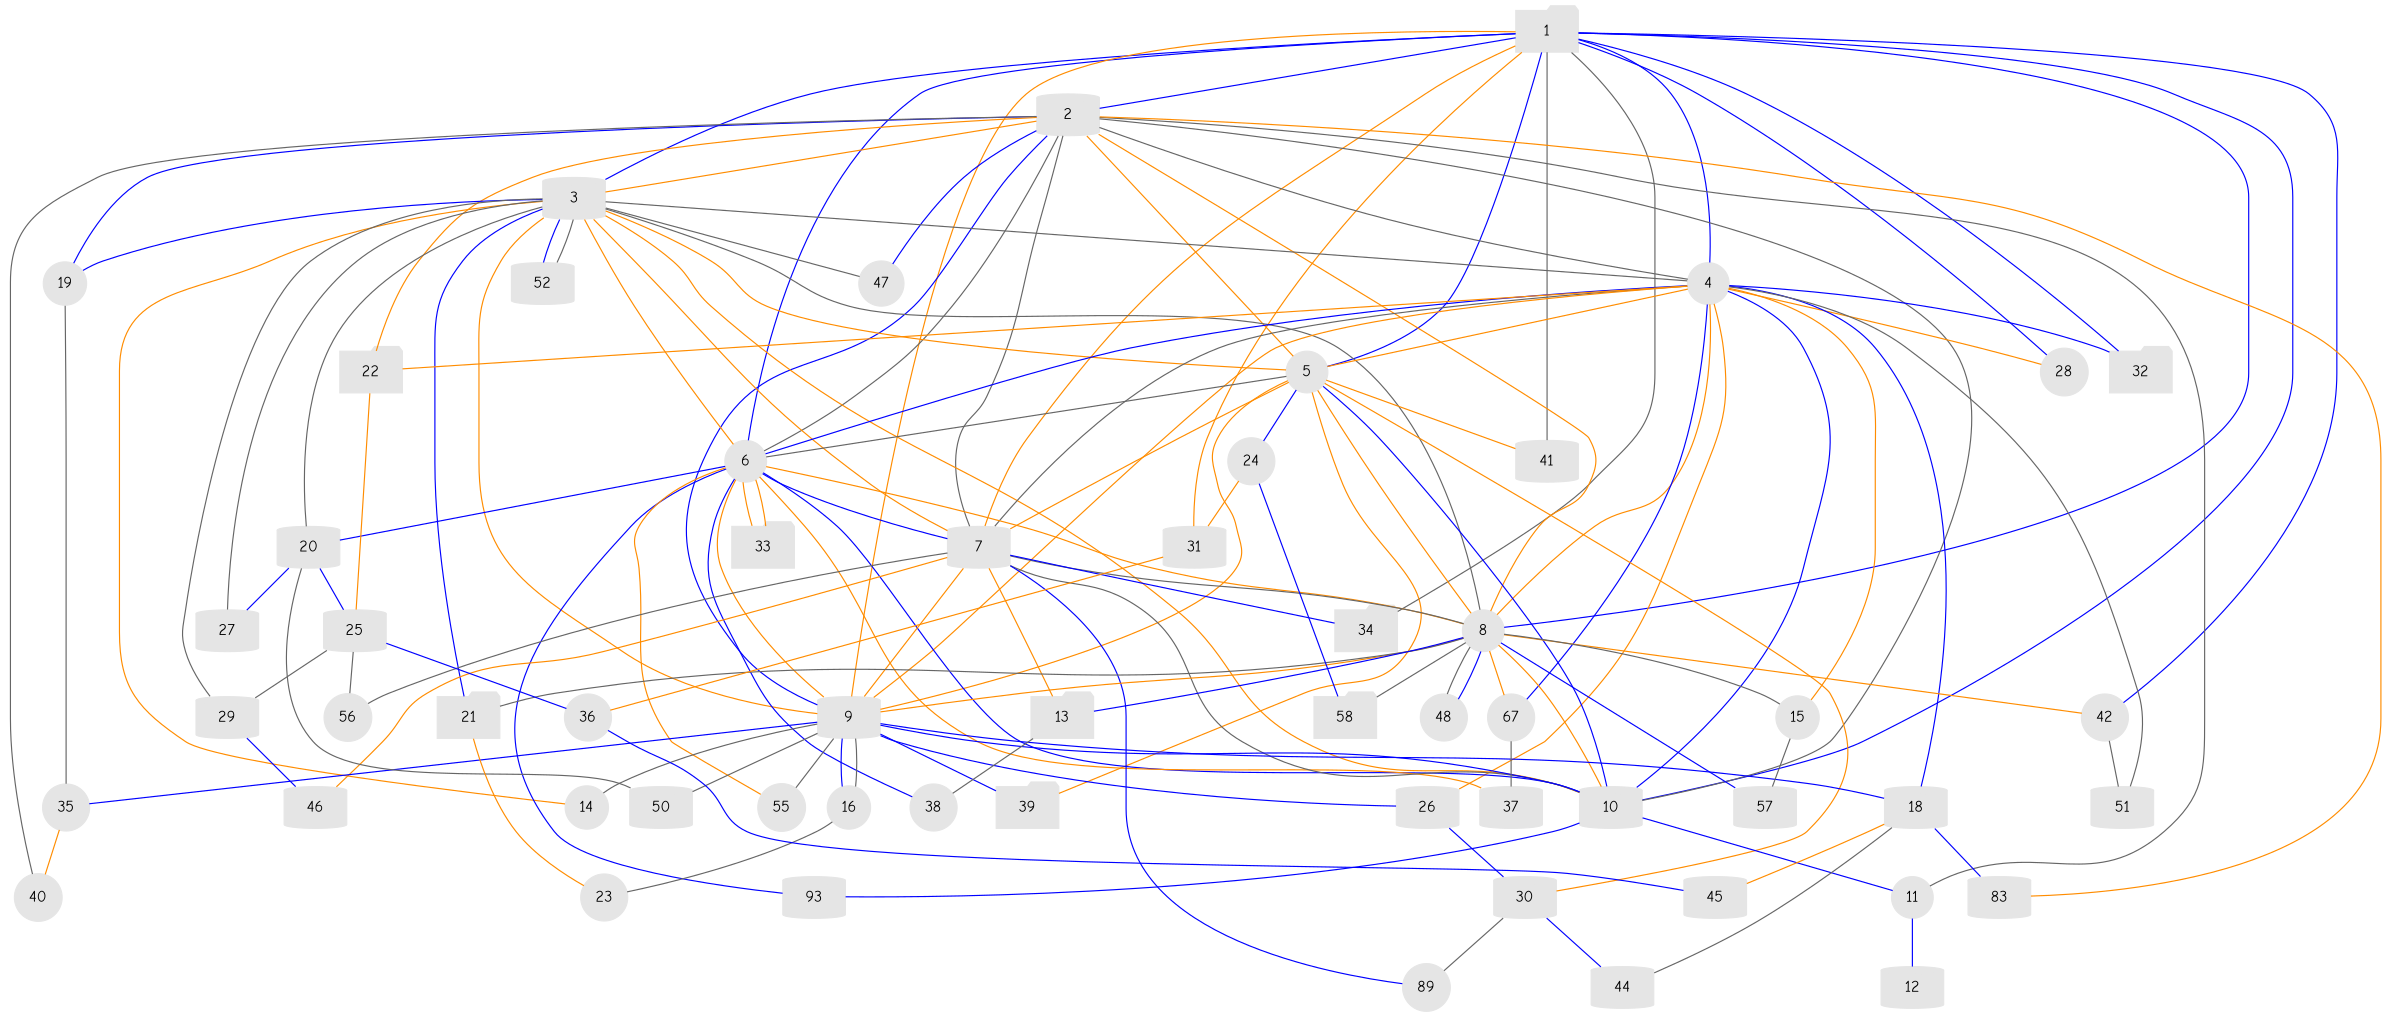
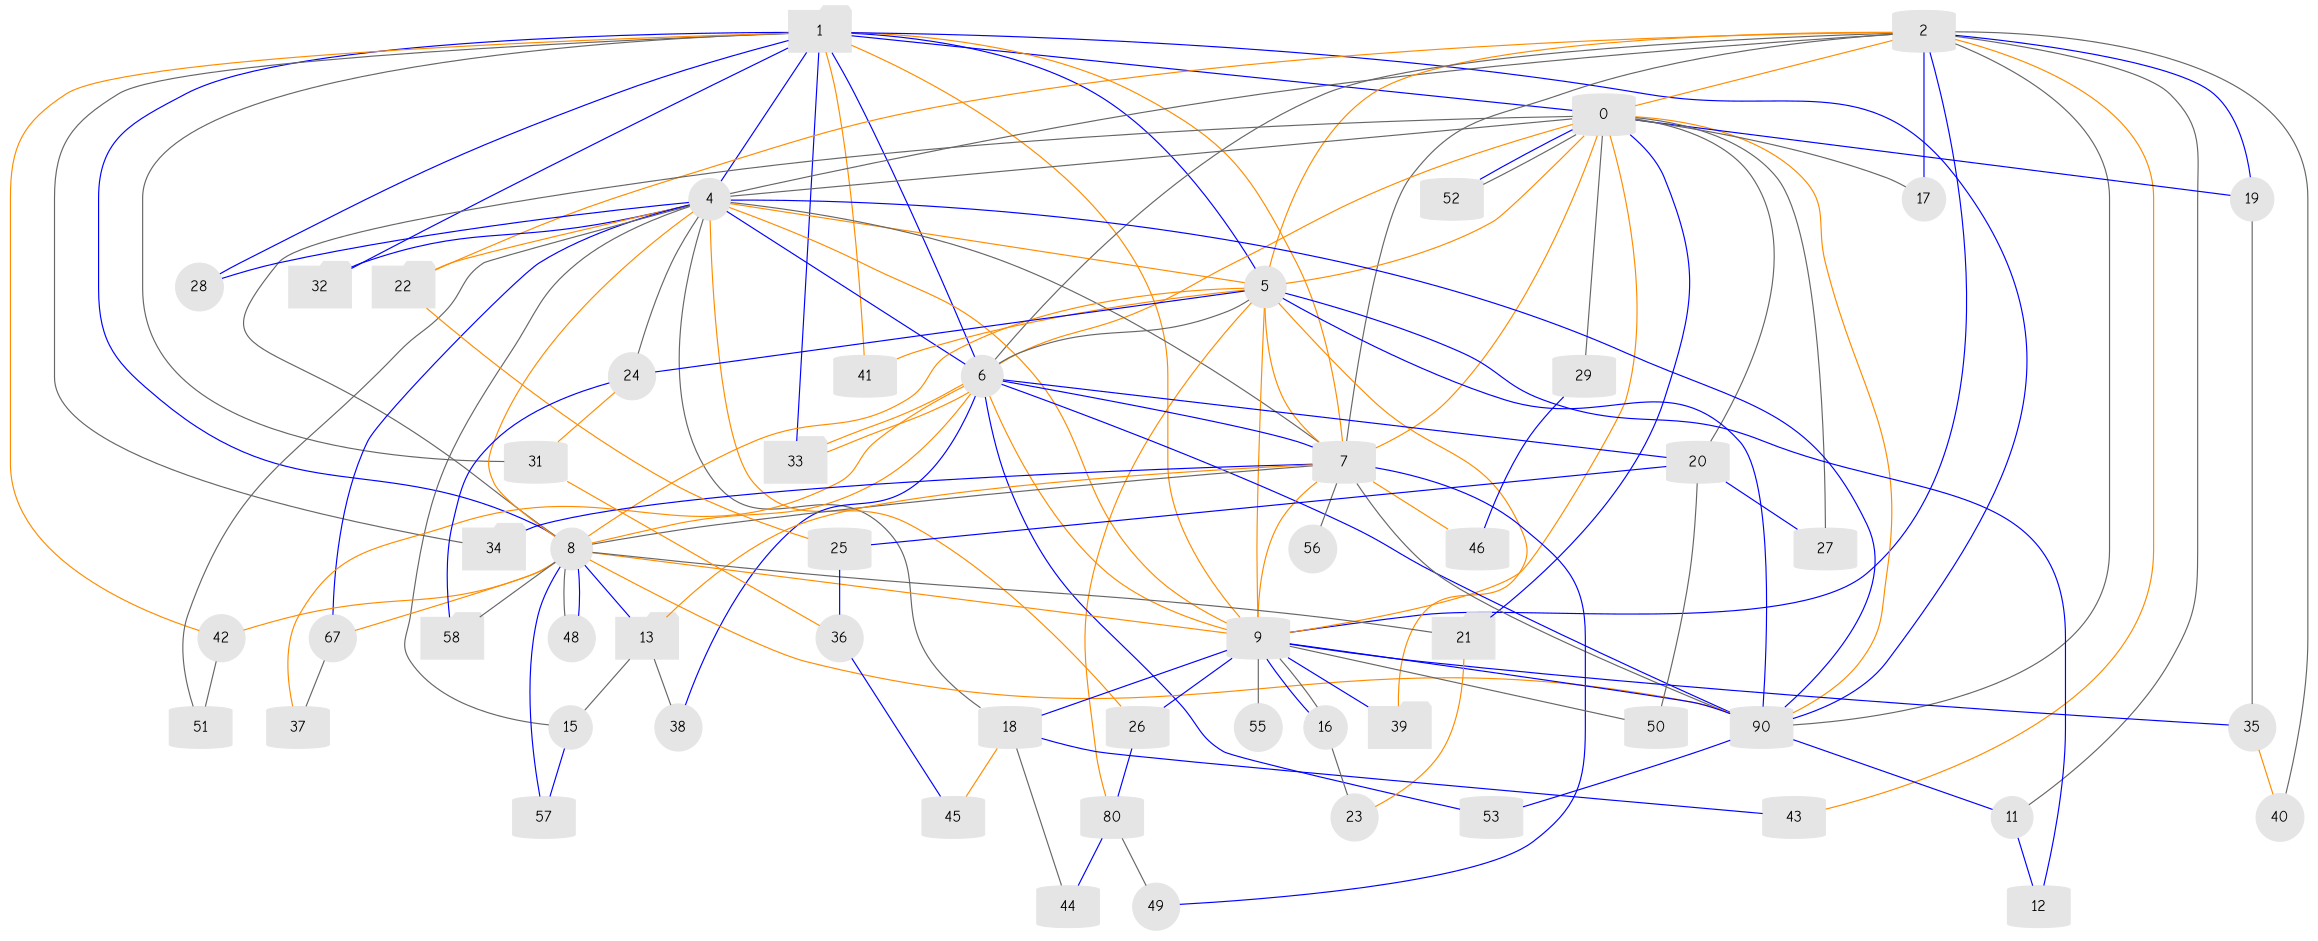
edge "1" -- "2": now "1" -- "33"
edge "1" -- "42": color blue -> darkorange
node "3": label "3" -> "0"
edge "1" -- "41": color gray40 -> darkorange
edge "1" -- "31": color darkorange -> gray40
edge "4" -- "24": added
node "47": label "47" -> "17"
edge "4" -- "28": color darkorange -> blue
edge "2" -- "8": removed
edge "5" -- "12": added
edge "4" -- "15": color darkorange -> gray40
edge "4" -- "18": color blue -> gray40
edge "6" -- "55": removed
edge "8" -- "15": now "13" -- "15"
edge "25" -- "29": removed
edge "25" -- "56": removed
edge "15" -- "57": color gray40 -> blue
node "14": removed
node "10": label "10" -> "90"
node "93": label "93" -> "53"
node "30": label "30" -> "80"
node "83": label "83" -> "43"
node "89": label "89" -> "49"
